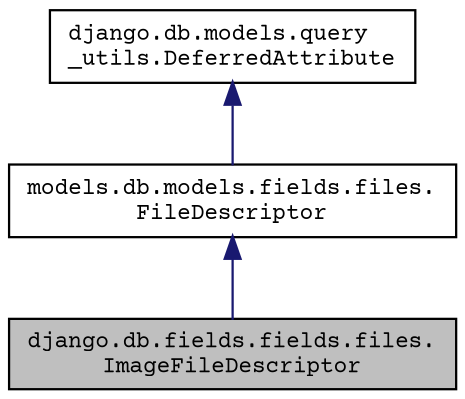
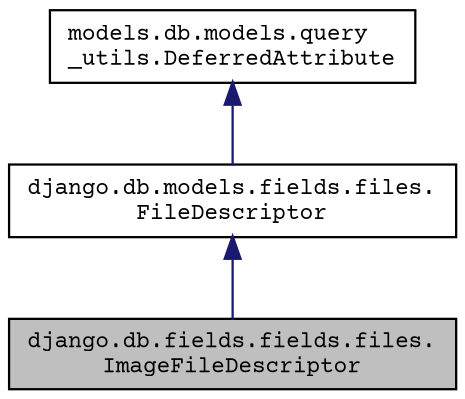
node "django.db.models.query _utils.DeferredAttribute": label "django.db.models.query _utils.DeferredAttribute" -> "models.db.models.query _utils.DeferredAttribute"
node "models.db.models.fields.files. FileDescriptor": label "models.db.models.fields.files. FileDescriptor" -> "django.db.models.fields.files. FileDescriptor"
